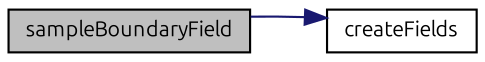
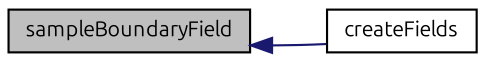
edge "sampleBoundaryField" -> "createFields": reversed
